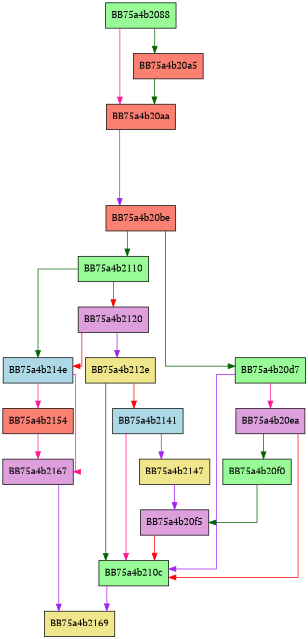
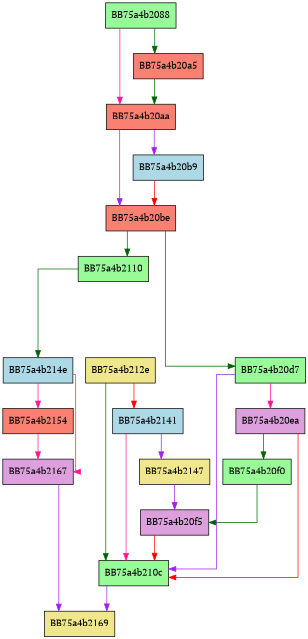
node "BB75a4b20b9": added
node "BB75a4b2120": removed
